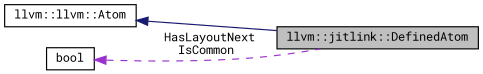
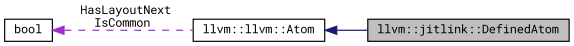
edge "llvm::jitlink::DefinedAtom" -> "bool": now "llvm::llvm::Atom" -> "bool"
